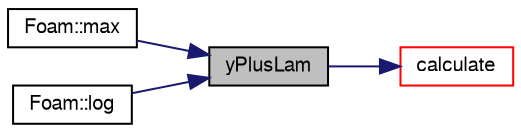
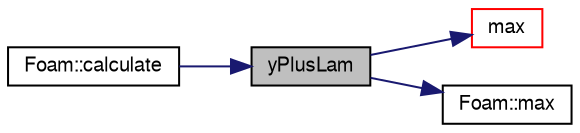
edge "Foam::max" -> "yPlusLam": reversed
node "calculate": label "calculate" -> "max"
node "Foam::log": label "Foam::log" -> "Foam::calculate"
